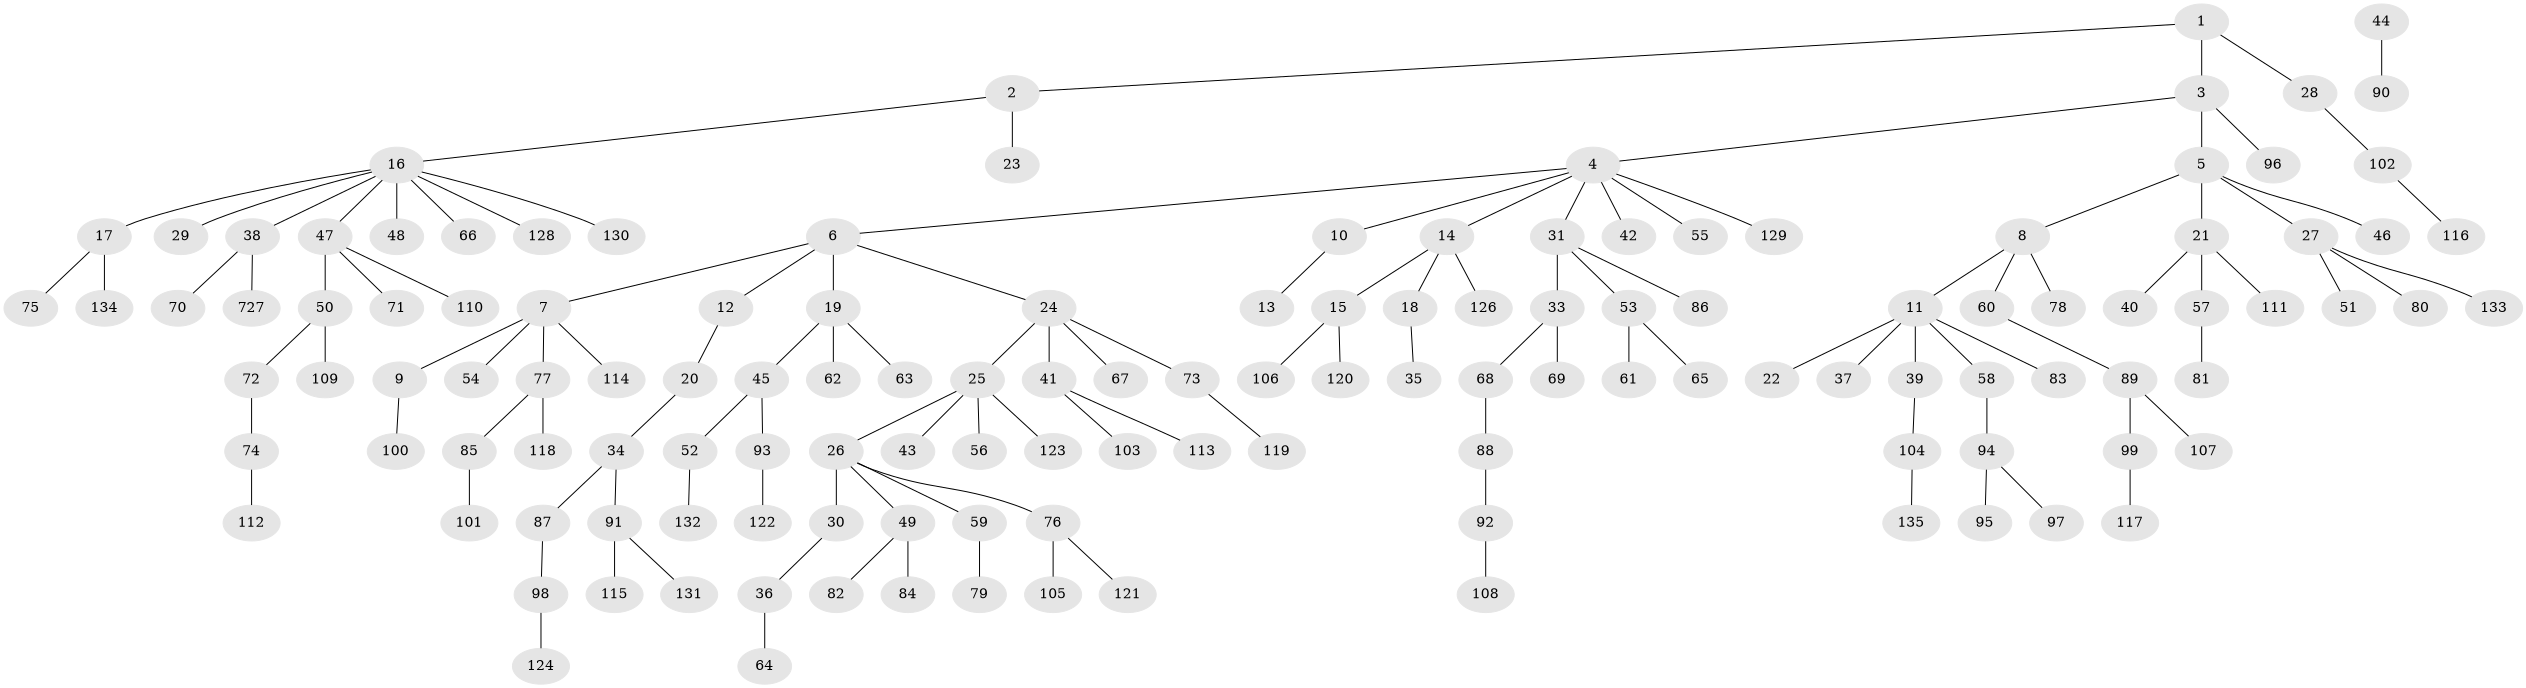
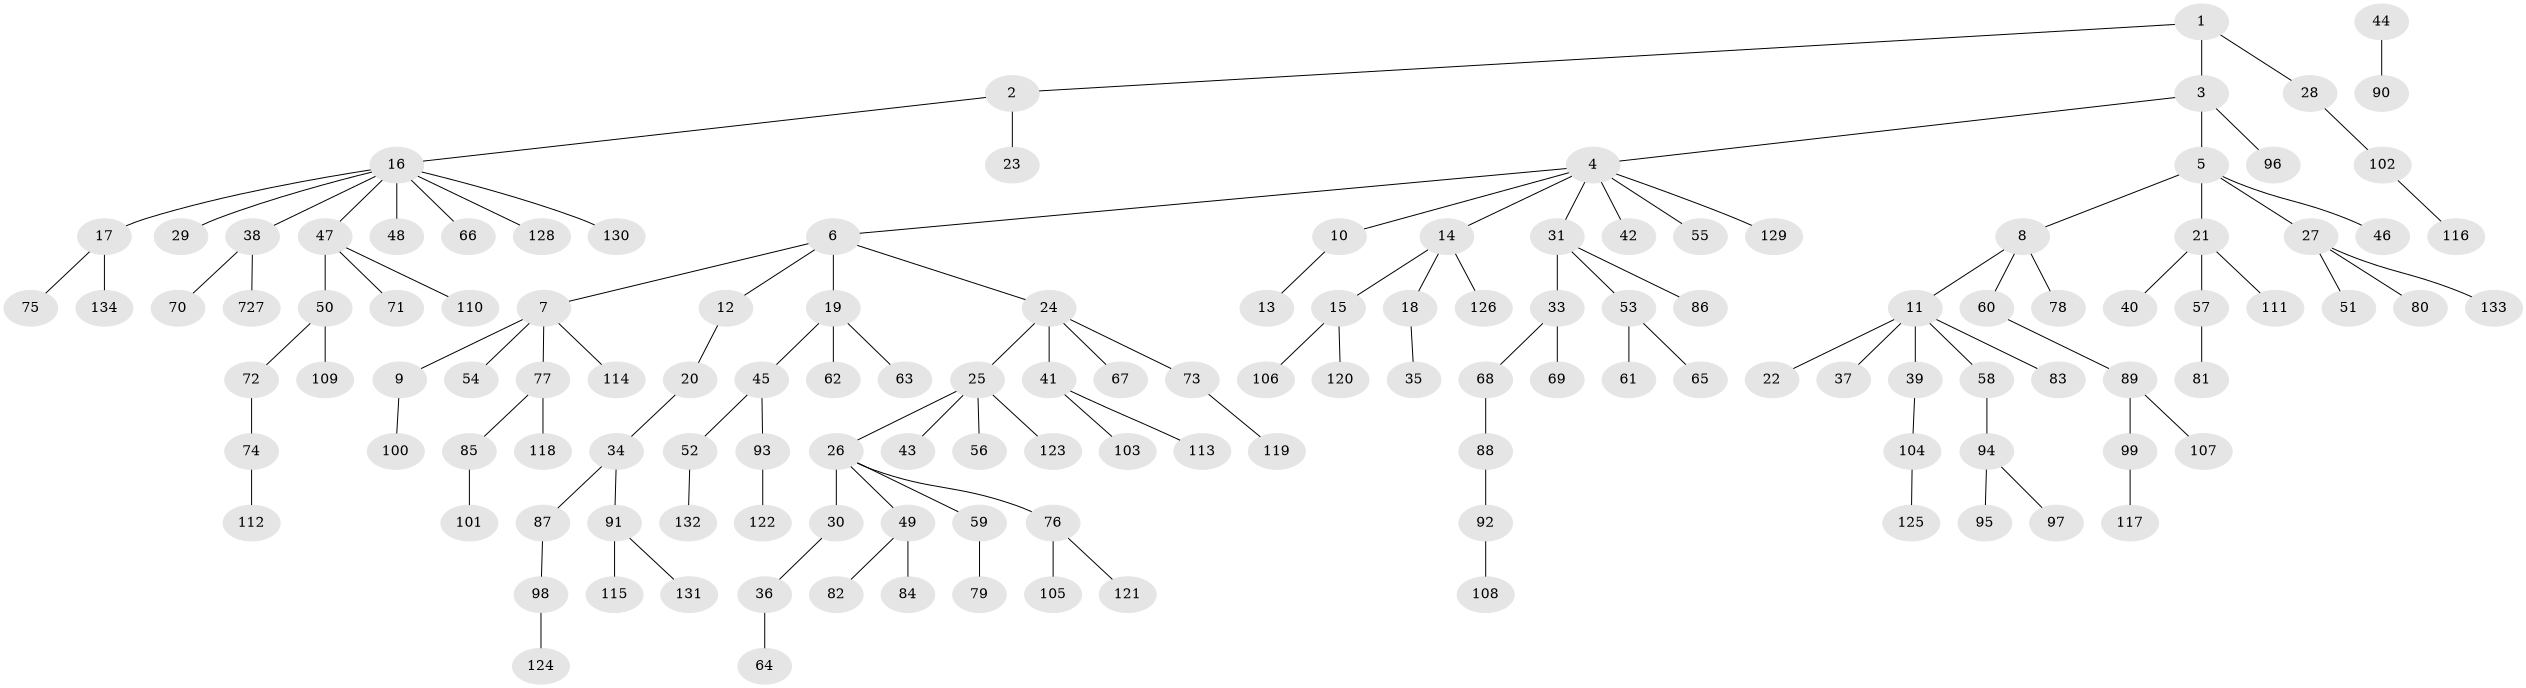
node "135": label "135" -> "125"
